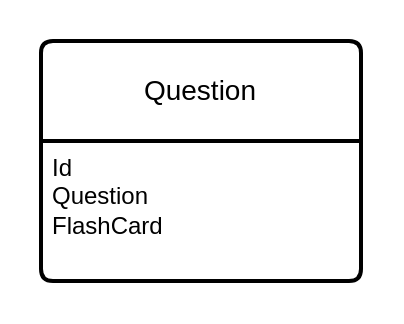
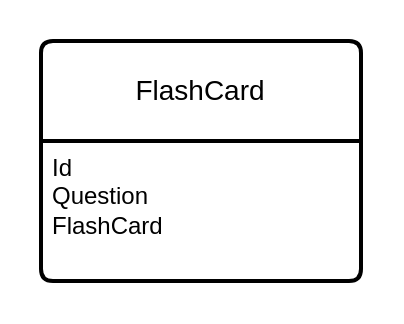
node "Question": label "Question" -> "FlashCard"
